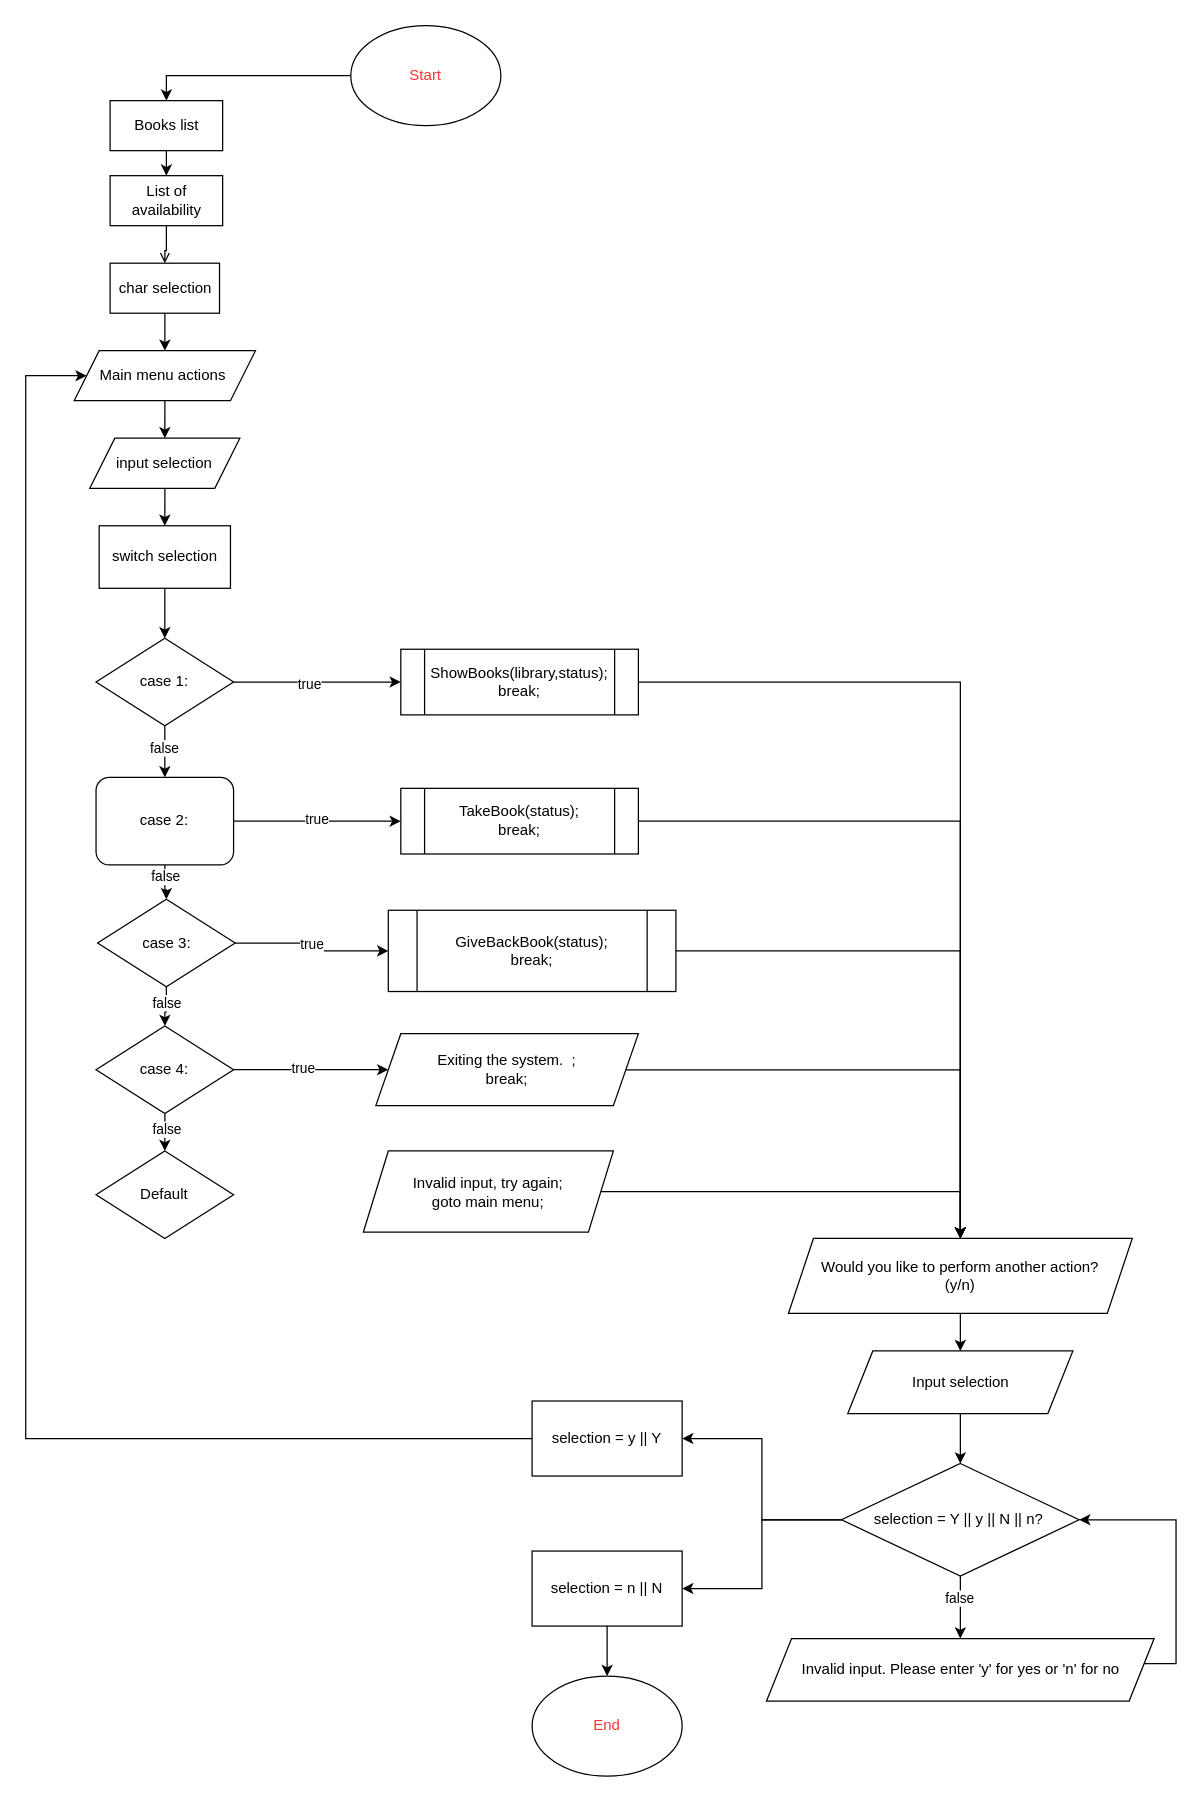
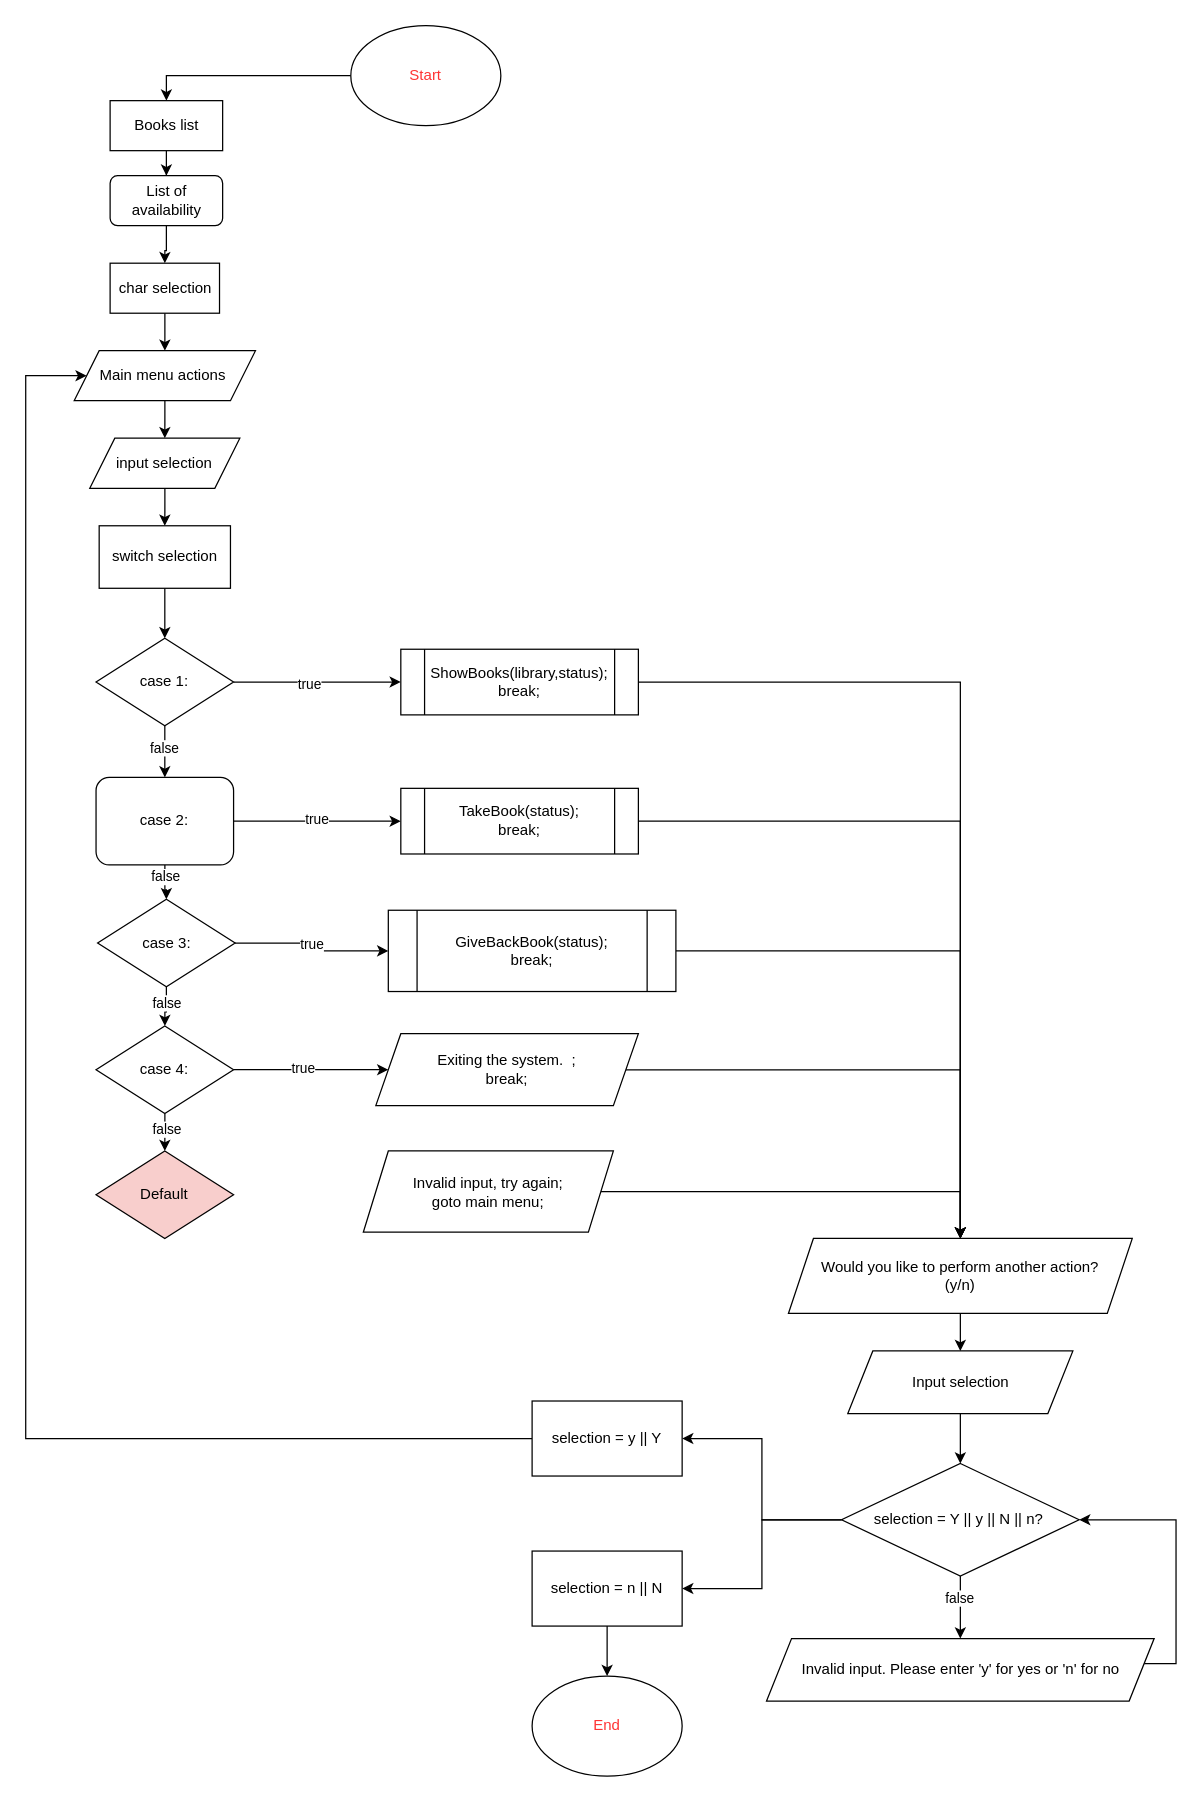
node "List of availability": shape rectangle -> rounded rectangle
edge "List of availability" -> "char selection": arrowhead open -> classic
node "Default": fillcolor #ffffff -> #f8cecc
